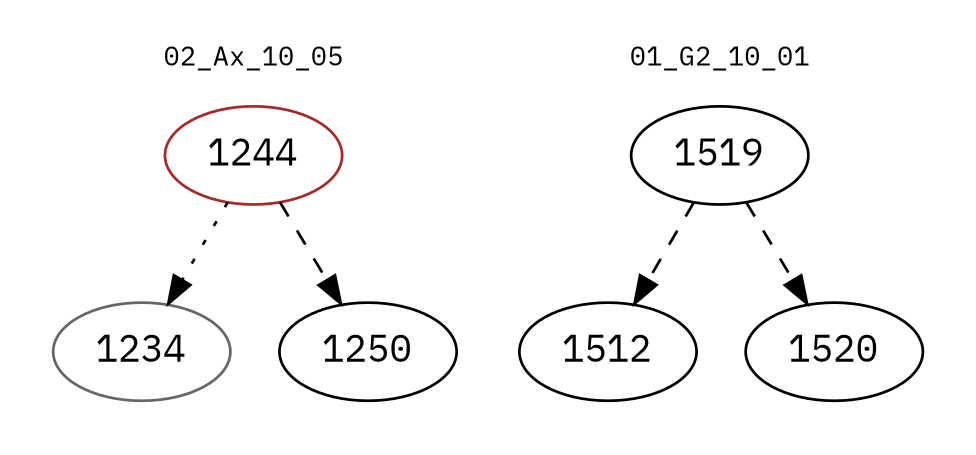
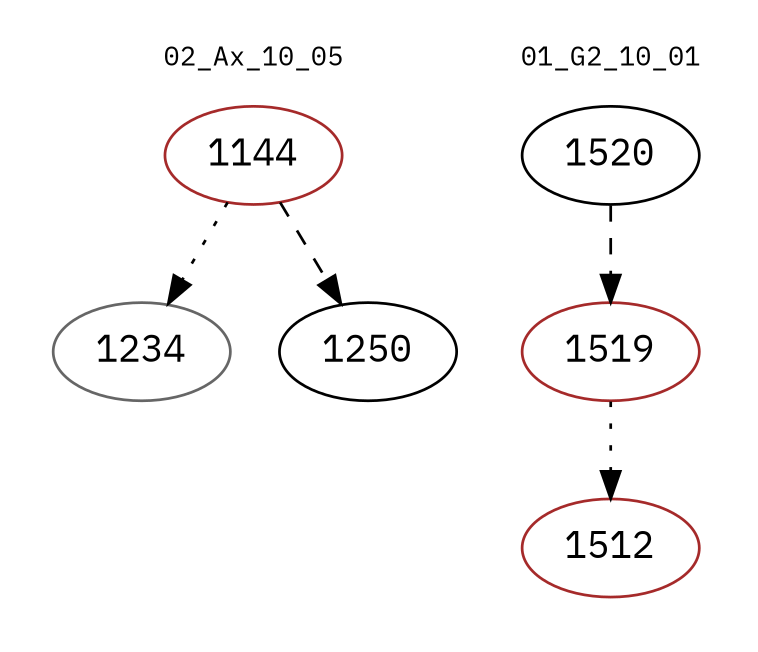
node "1244": label "1244" -> "1144"
node "1519": color black -> brown
edge "1519" -> "1512": style dashed -> dotted
edge "1519" -> "1520": reversed
node "1512": color black -> brown
